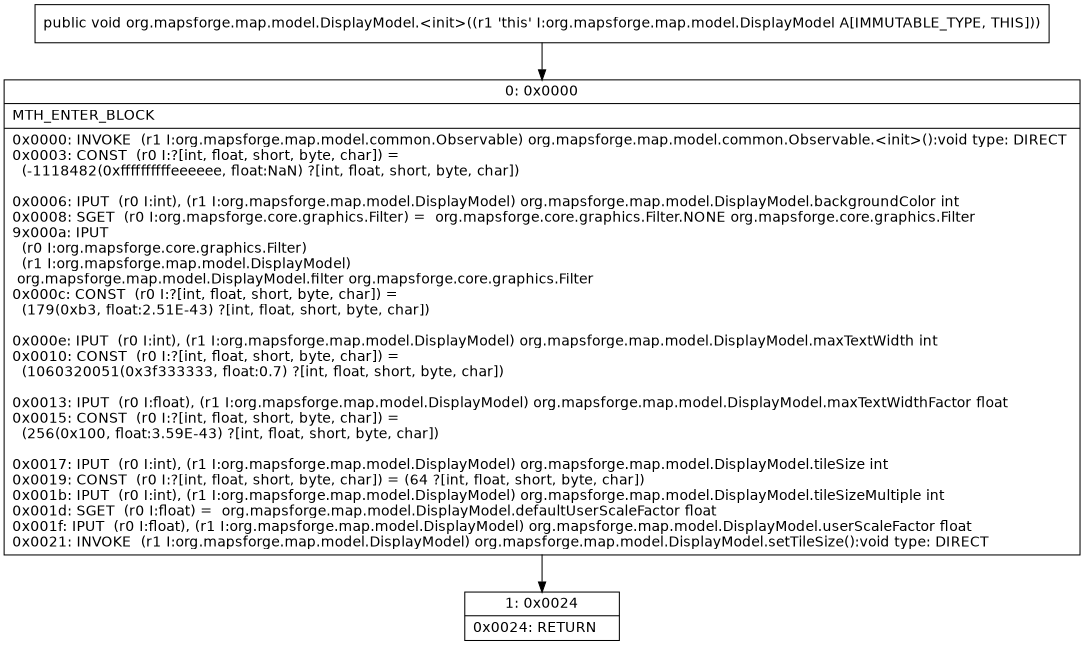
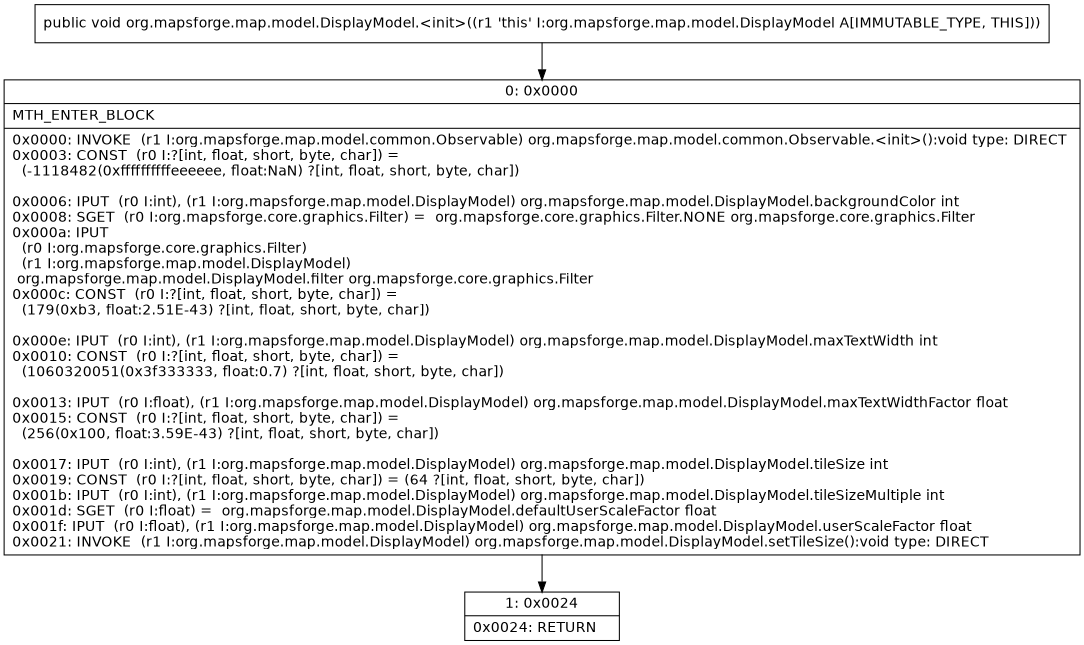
node "0: 0x0000": text "9x000a: IPUT" -> "0x000a: IPUT"
